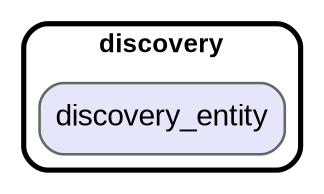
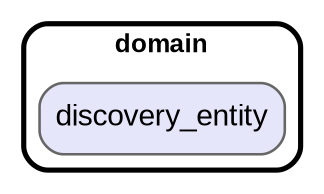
cluster "discovery": label "discovery" -> "domain"
